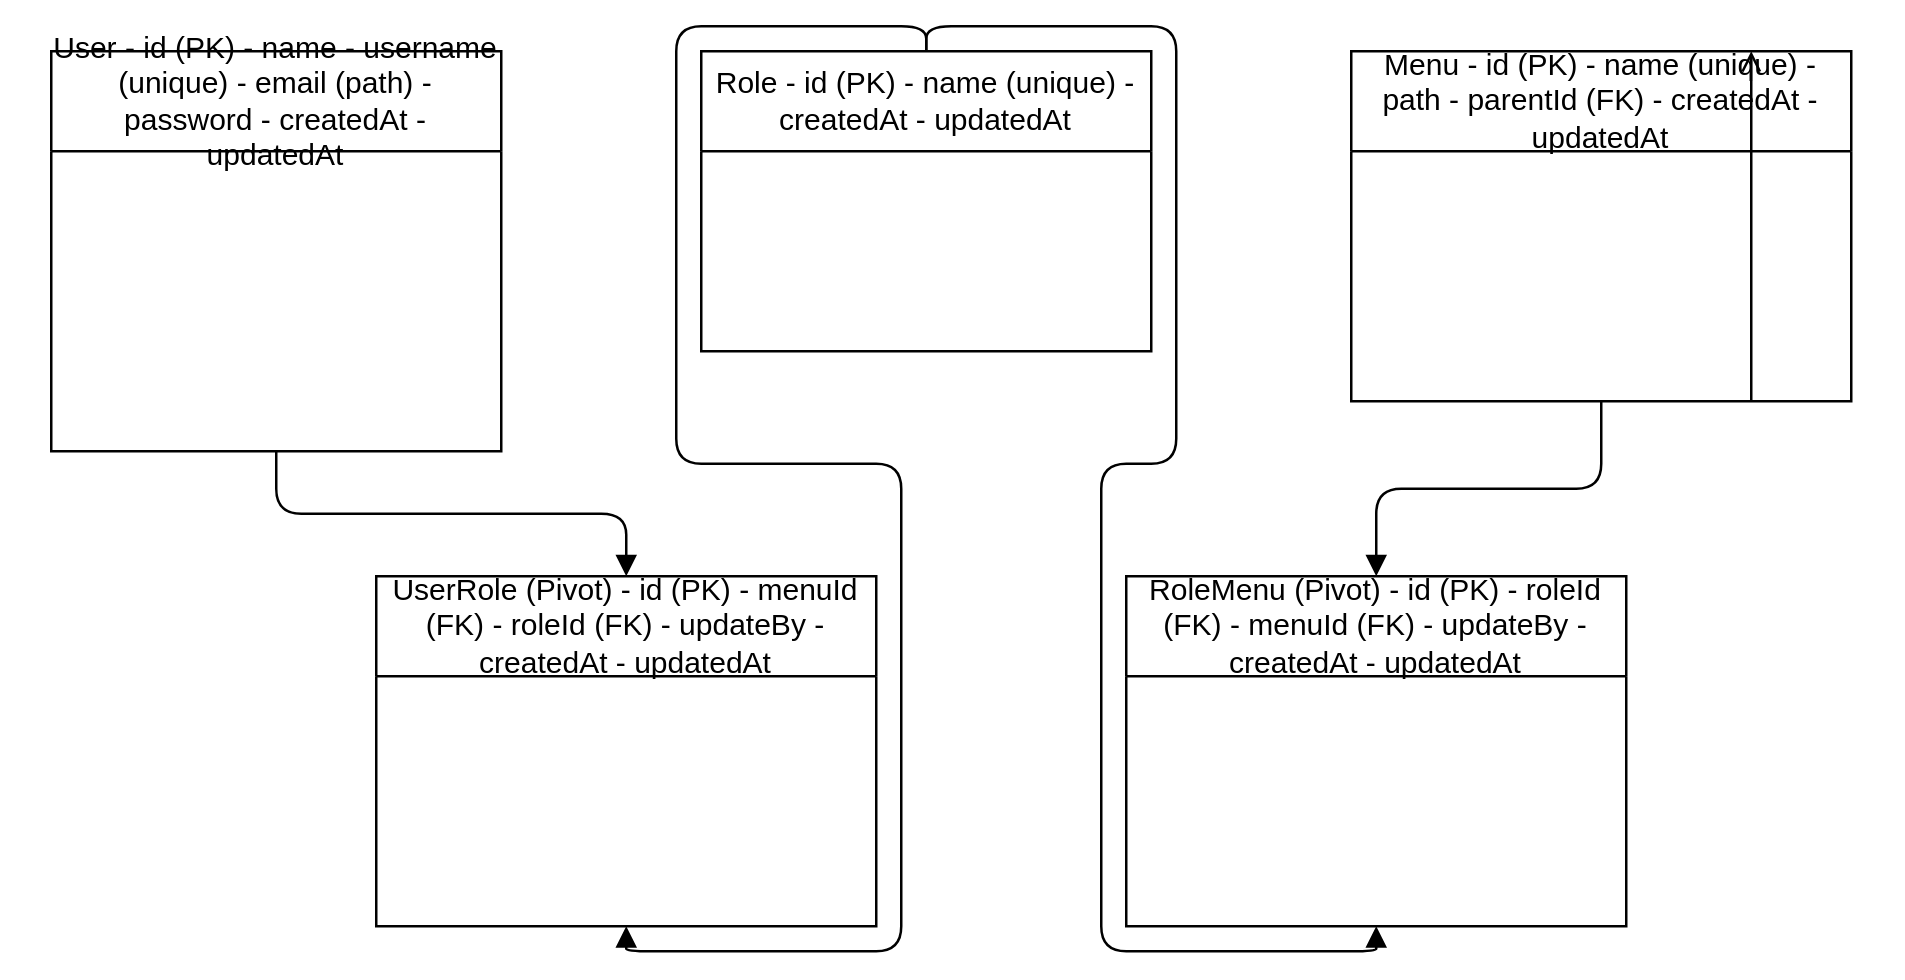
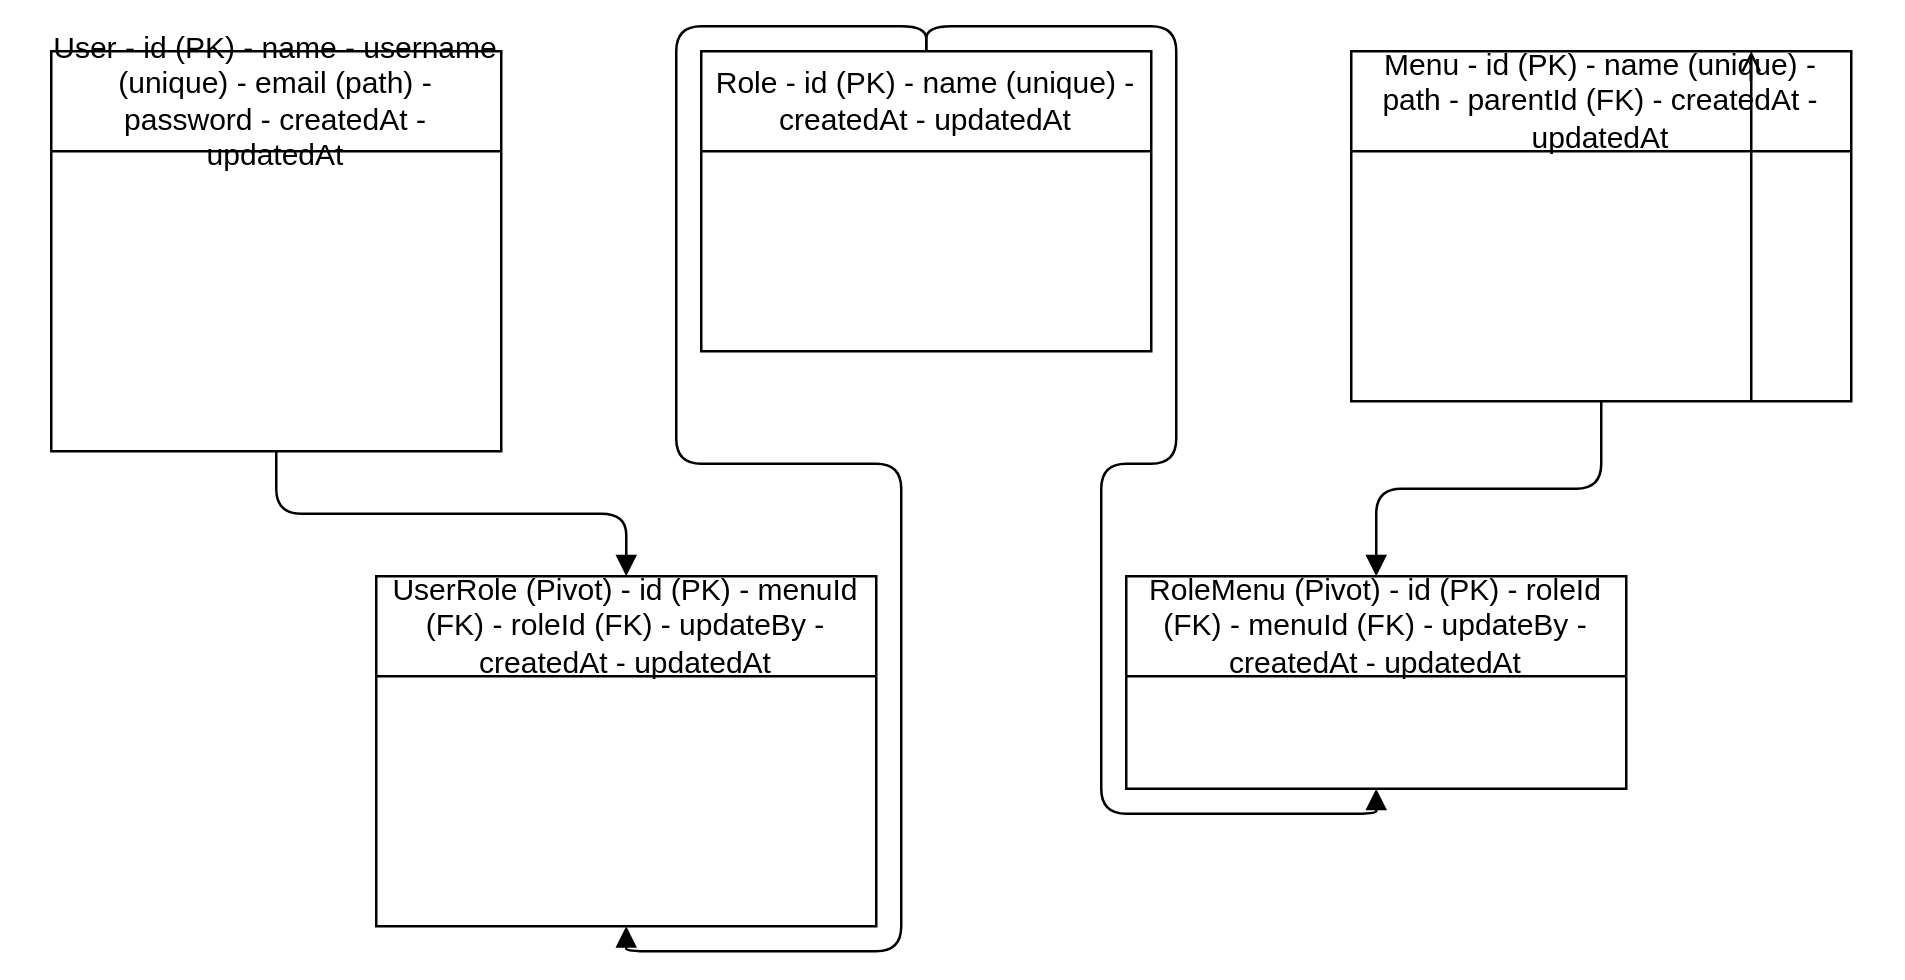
node "RoleMenu (Pivot) - id (PK) - roleId (FK) - menuId (FK) - updateBy - createdAt - updatedAt": size 500x350 -> 500x213
